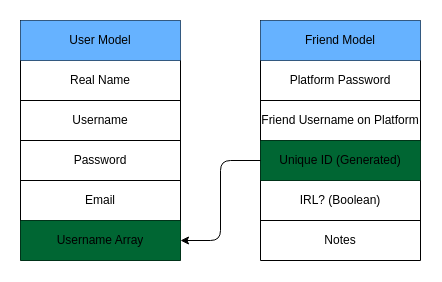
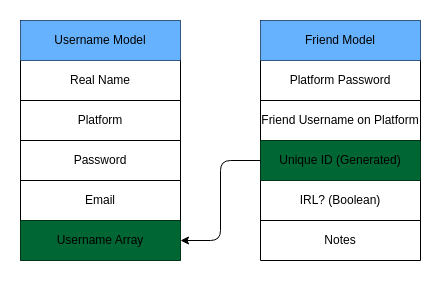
node "User Model": label "User Model" -> "Username Model"
node "Username": label "Username" -> "Platform"
